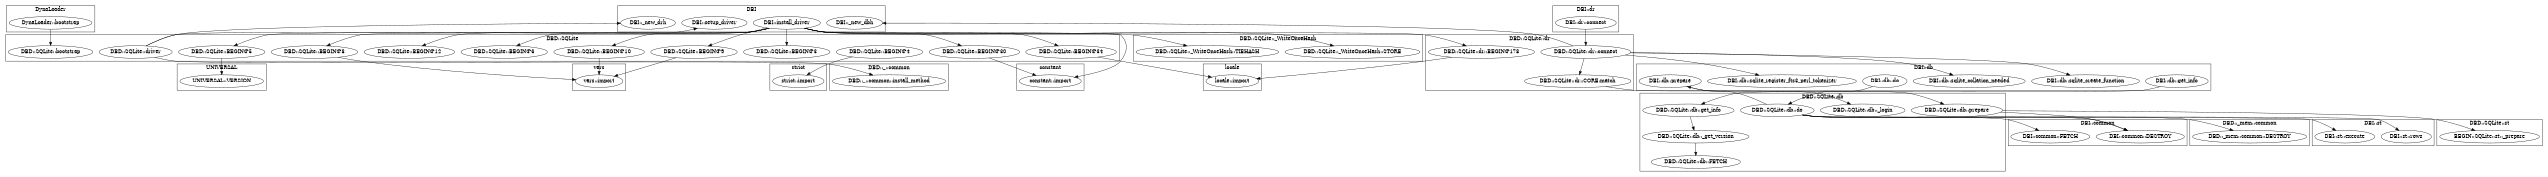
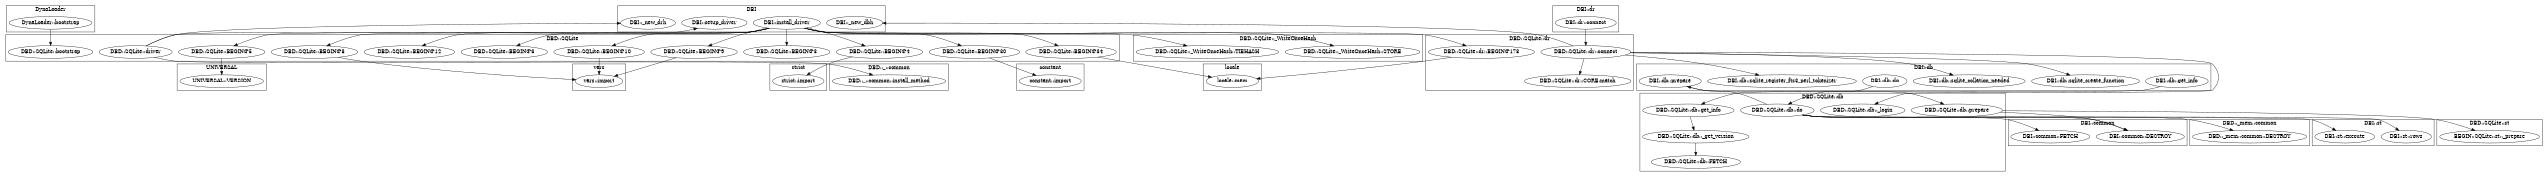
edge "DBI::install_driver" -> "constant::import": now "DBI::install_driver" -> "DBD::SQLite::BEGIN@4"
node "locale::import": label "locale::import" -> "locale::mem"
edge "DBD::SQLite::dr::CORE:match" -> "DBD::SQLite::db::_login": now "DBD::SQLite::dr::connect" -> "DBD::SQLite::db::_login"
